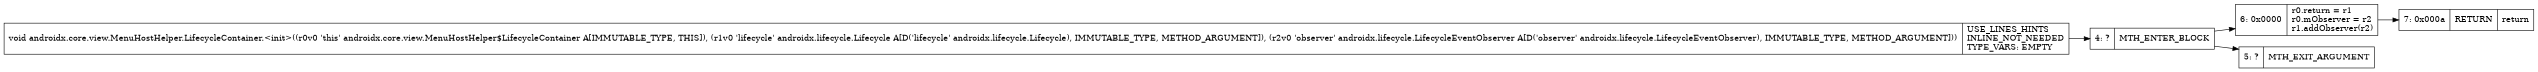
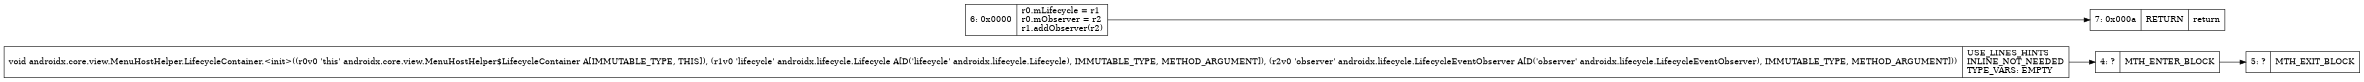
node "6: 0x0000": text "r0.return = r1" -> "r0.mLifecycle = r1"
edge "4: ?" -> "6: 0x0000": removed
node "5: ?": text "MTH_EXIT_ARGUMENT" -> "MTH_EXIT_BLOCK"
